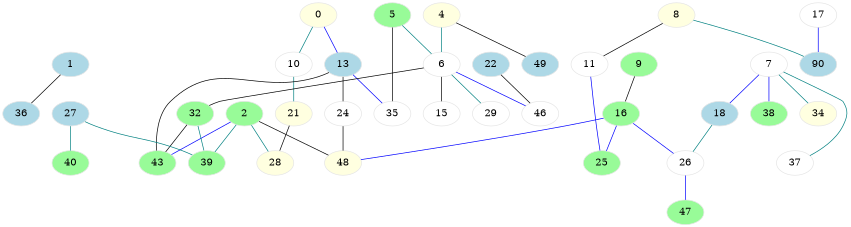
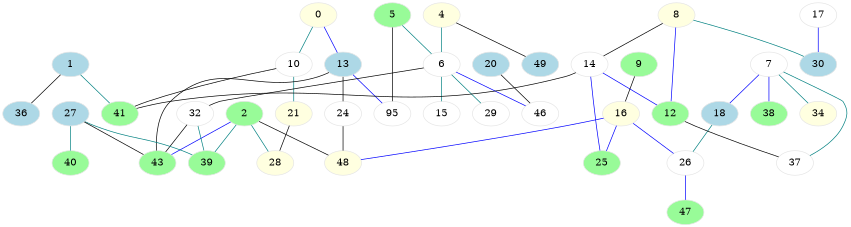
node "22": label "22" -> "20"
node "11": label "11" -> "14"
node "90": label "90" -> "30"
edge "6" -- "15": color black -> teal
node "41": added
node "32": fillcolor palegreen -> white
node "35": label "35" -> "95"
node "16": fillcolor palegreen -> lightyellow
node "12": added
edge "27" -- "43": added
